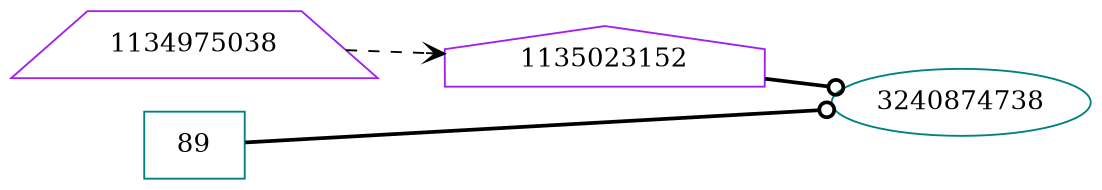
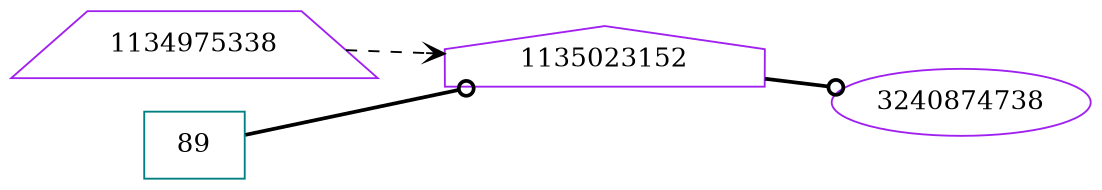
node "1134975038": label "1134975038" -> "1134975338"
node "3240874738": color teal -> purple
edge "89" -> "3240874738": now "89" -> "1135023152"
